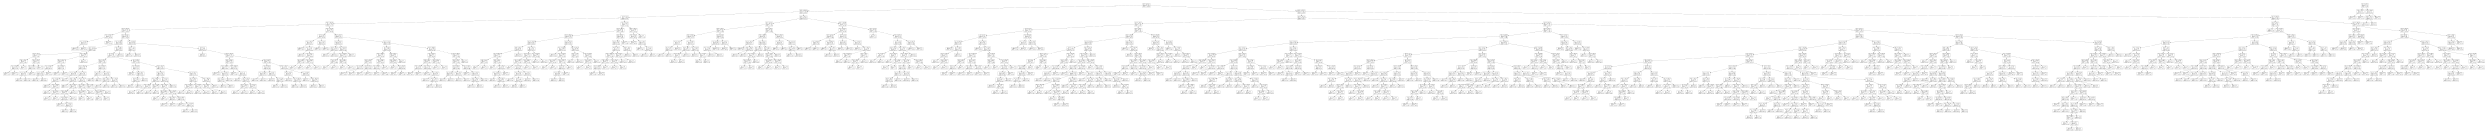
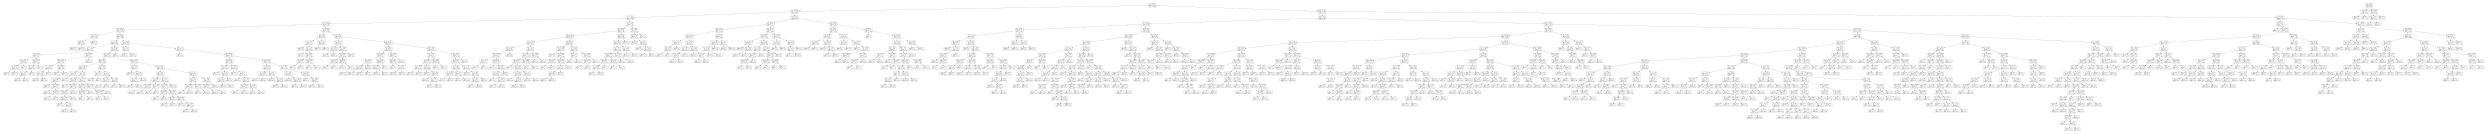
node "mse = 0.0 samples = 1 value = 28.24": removed
